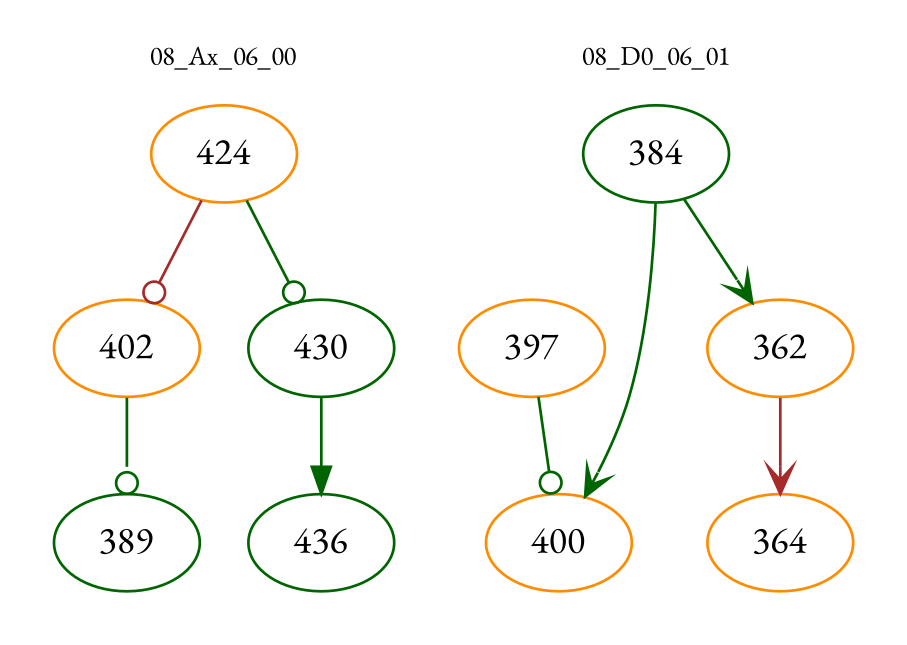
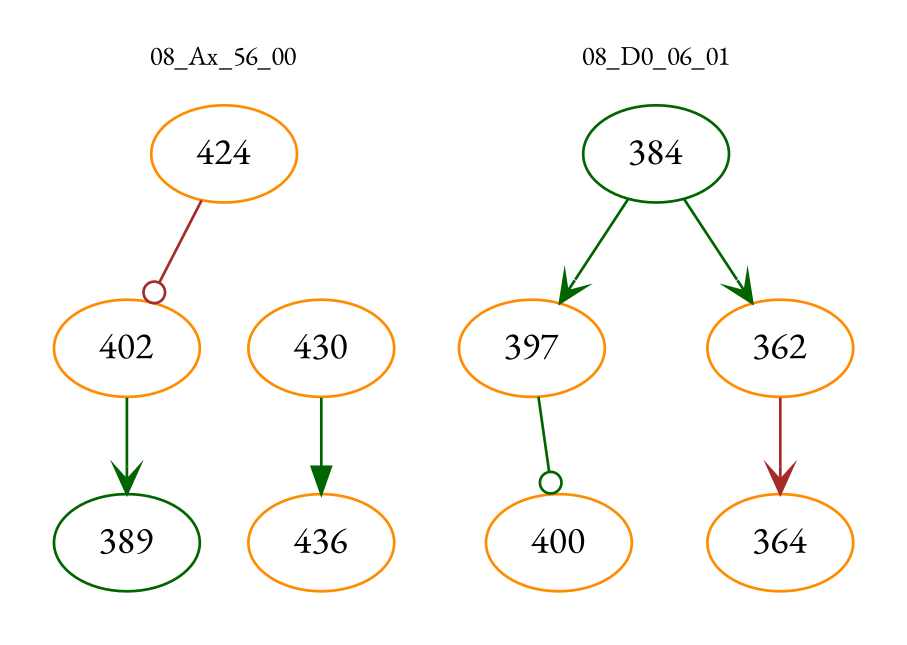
cluster "08_Ax_06_00": label "08_Ax_06_00" -> "08_Ax_56_00"
edge "424" -> "430": removed
edge "384" -> "400": now "384" -> "397"
node "430": color darkgreen -> darkorange
edge "402" -> "389": arrowhead odot -> vee
node "436": color darkgreen -> darkorange
